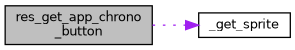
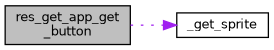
node "res_get_app_chrono _button": label "res_get_app_chrono _button" -> "res_get_app_get _button"
